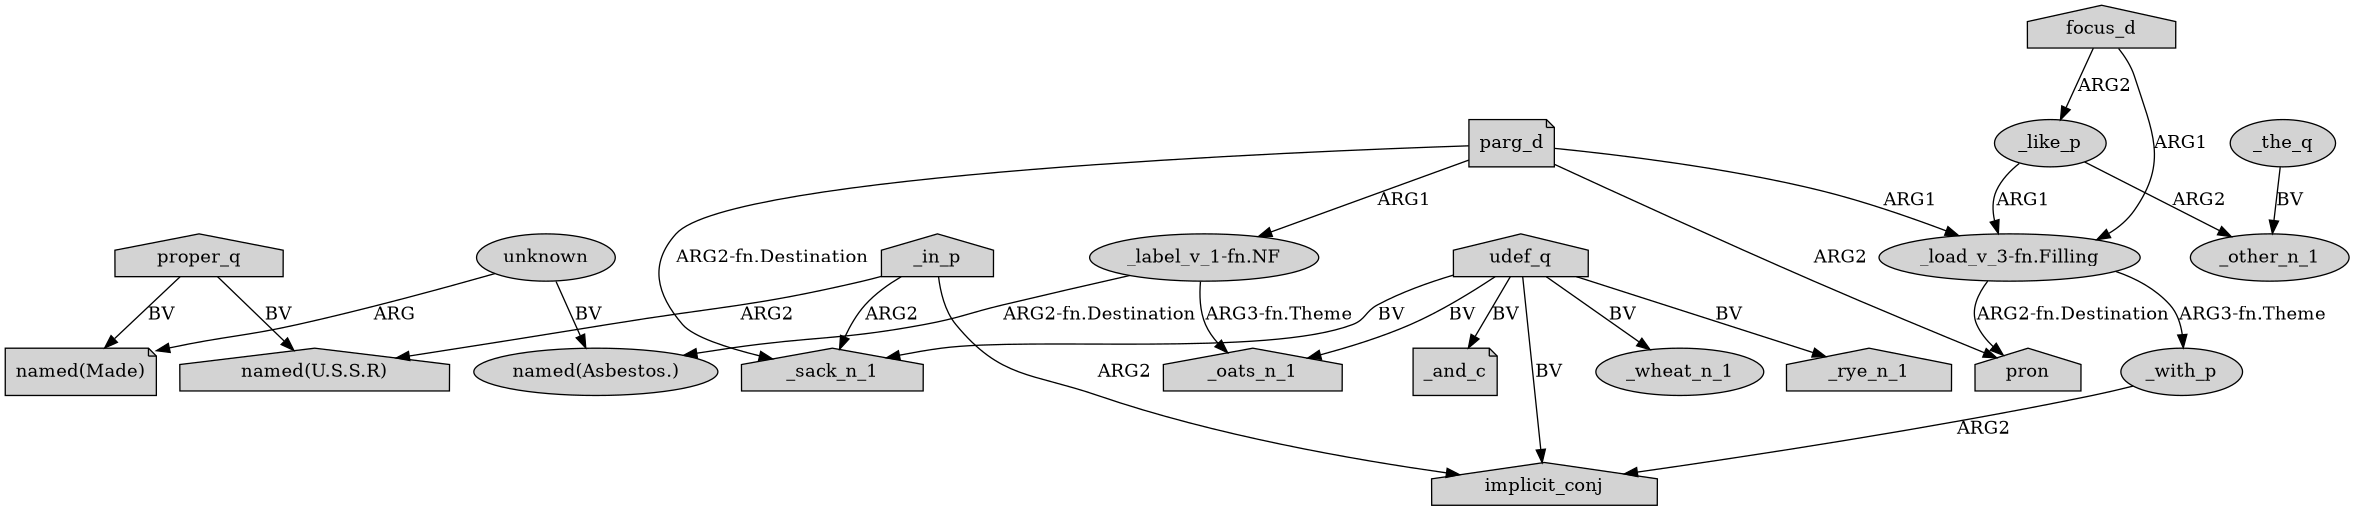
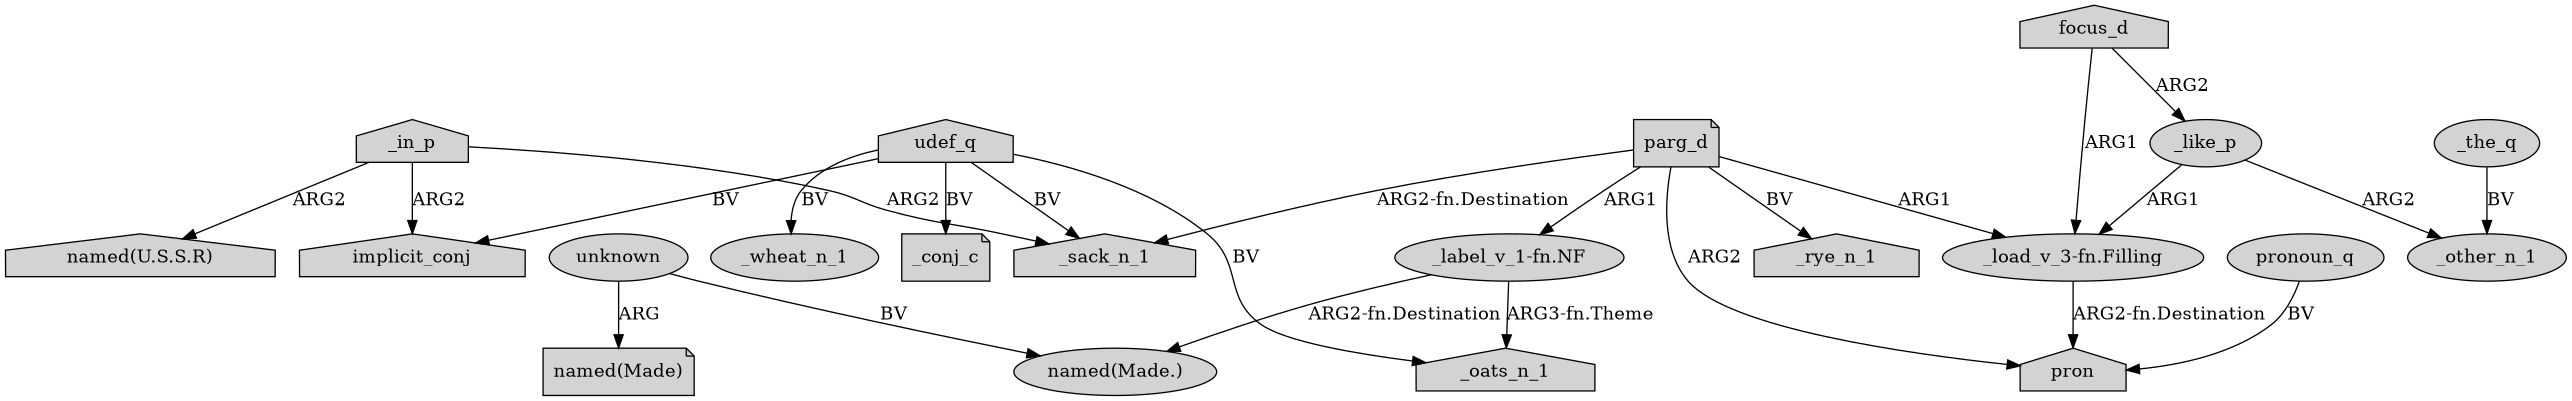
node "proper_q": removed
node "pronoun_q": added
edge "udef_q" -> "_rye_n_1": now "parg_d" -> "_rye_n_1"
node "named(Asbestos.)": label "named(Asbestos.)" -> "named(Made.)"
node "_and_c": label "_and_c" -> "_conj_c"
node "_with_p": removed
